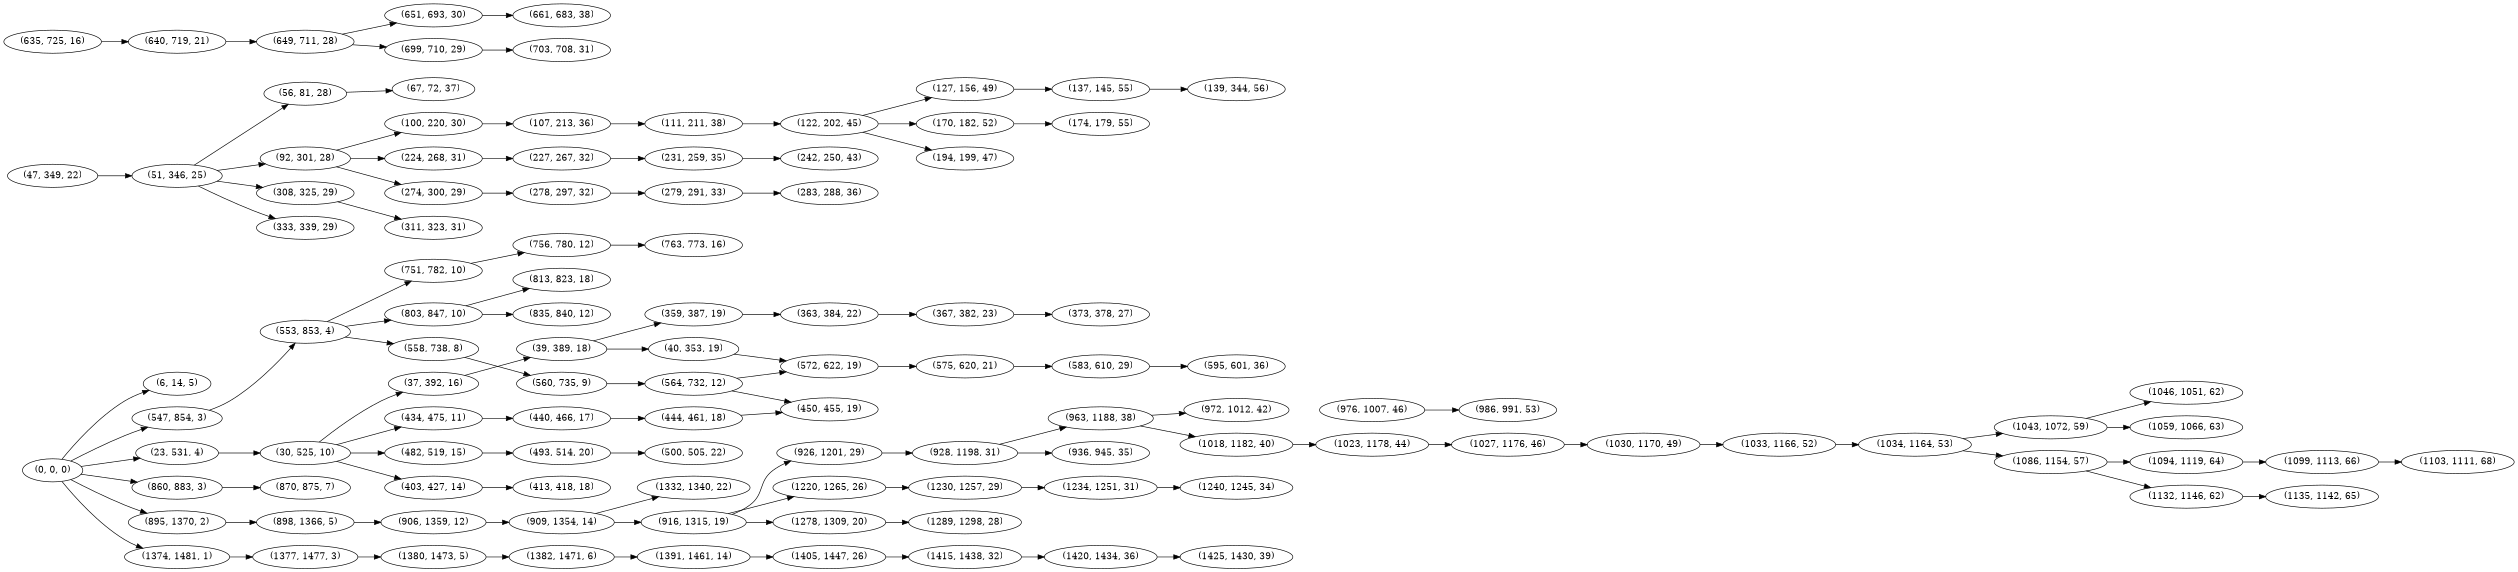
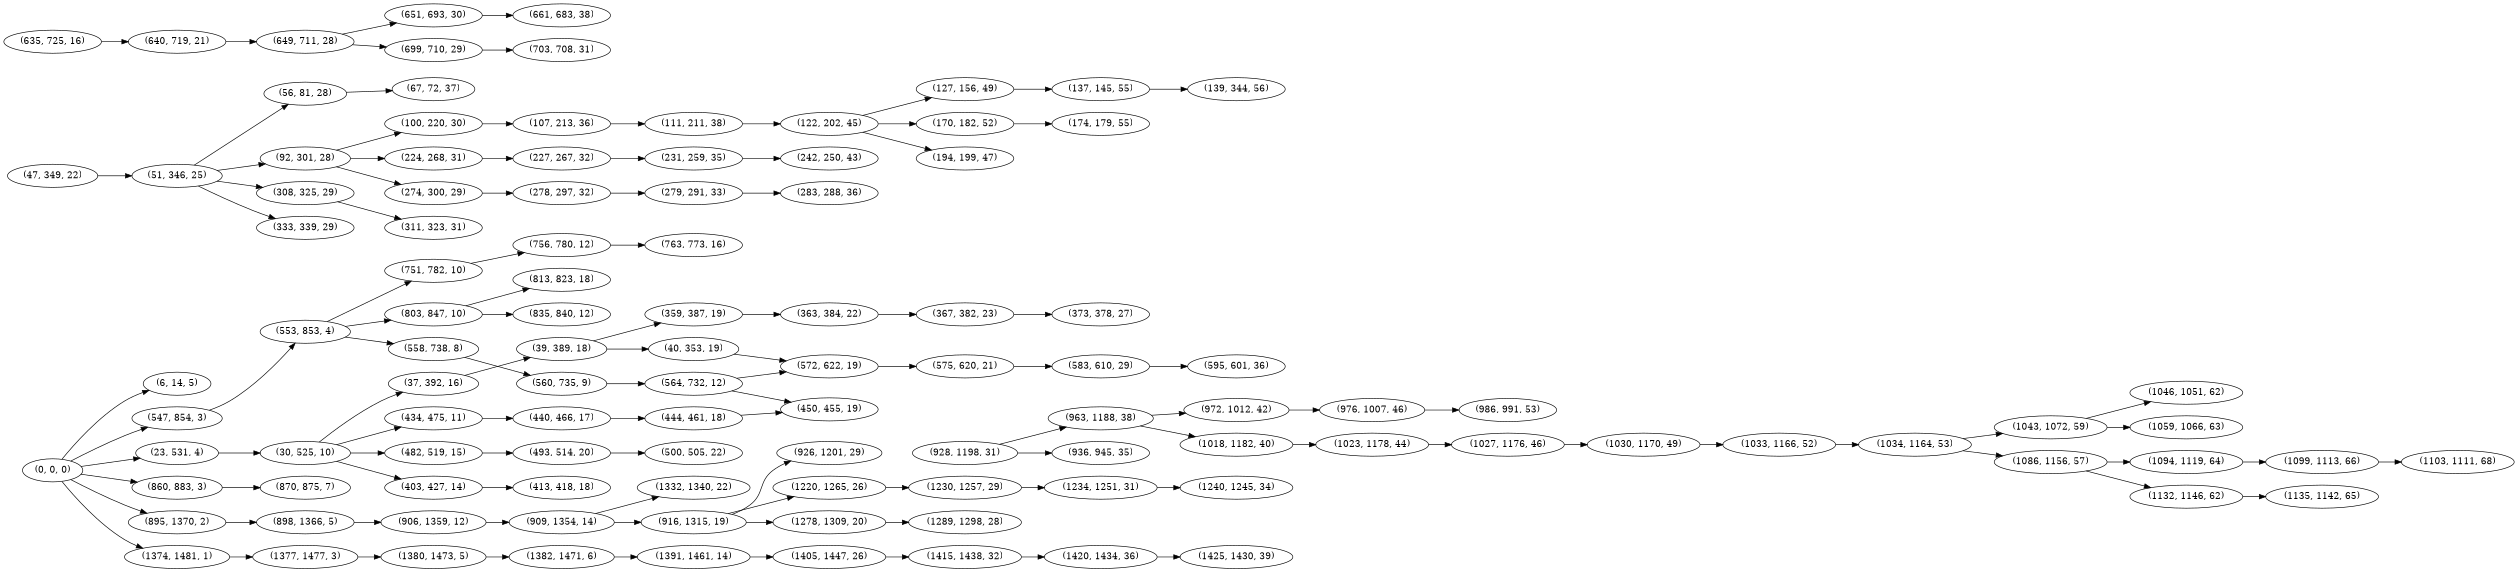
edge "(972, 1012, 42)" -> "(976, 1007, 46)": added
edge "(926, 1201, 29)" -> "(928, 1198, 31)": removed
node "(1086, 1154, 57)": label "(1086, 1154, 57)" -> "(1086, 1156, 57)"
